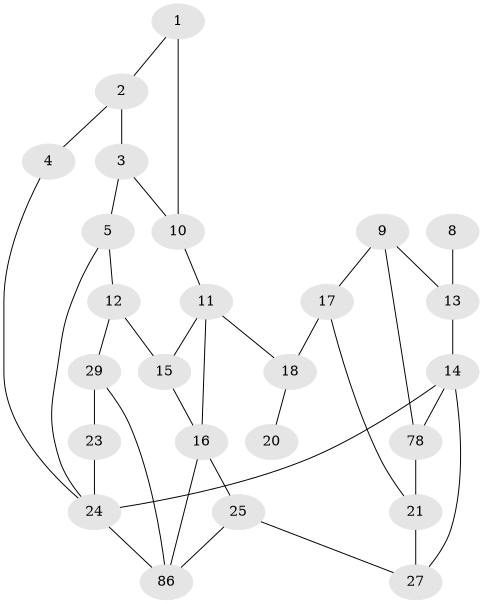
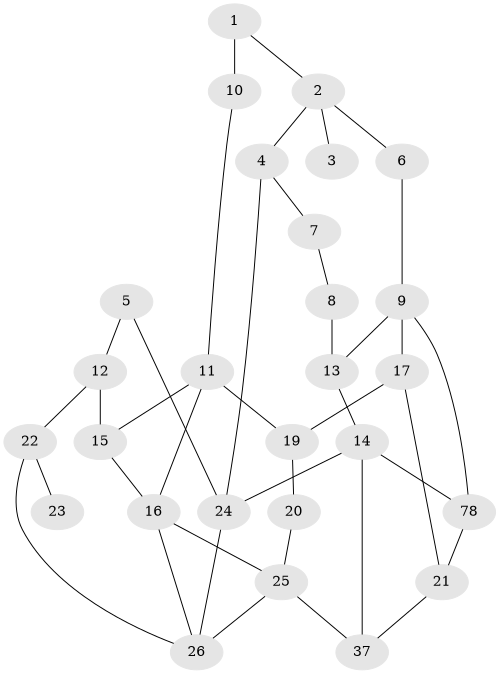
node "6": added
edge "3" -- "5": removed
edge "3" -- "10": removed
node "7": added
node "29": label "29" -> "22"
node "18": label "18" -> "19"
edge "23" -- "24": removed
edge "20" -- "25": added
node "86": label "86" -> "26"
node "27": label "27" -> "37"
